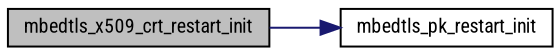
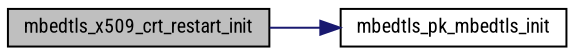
node "mbedtls_pk_restart_init": label "mbedtls_pk_restart_init" -> "mbedtls_pk_mbedtls_init"
